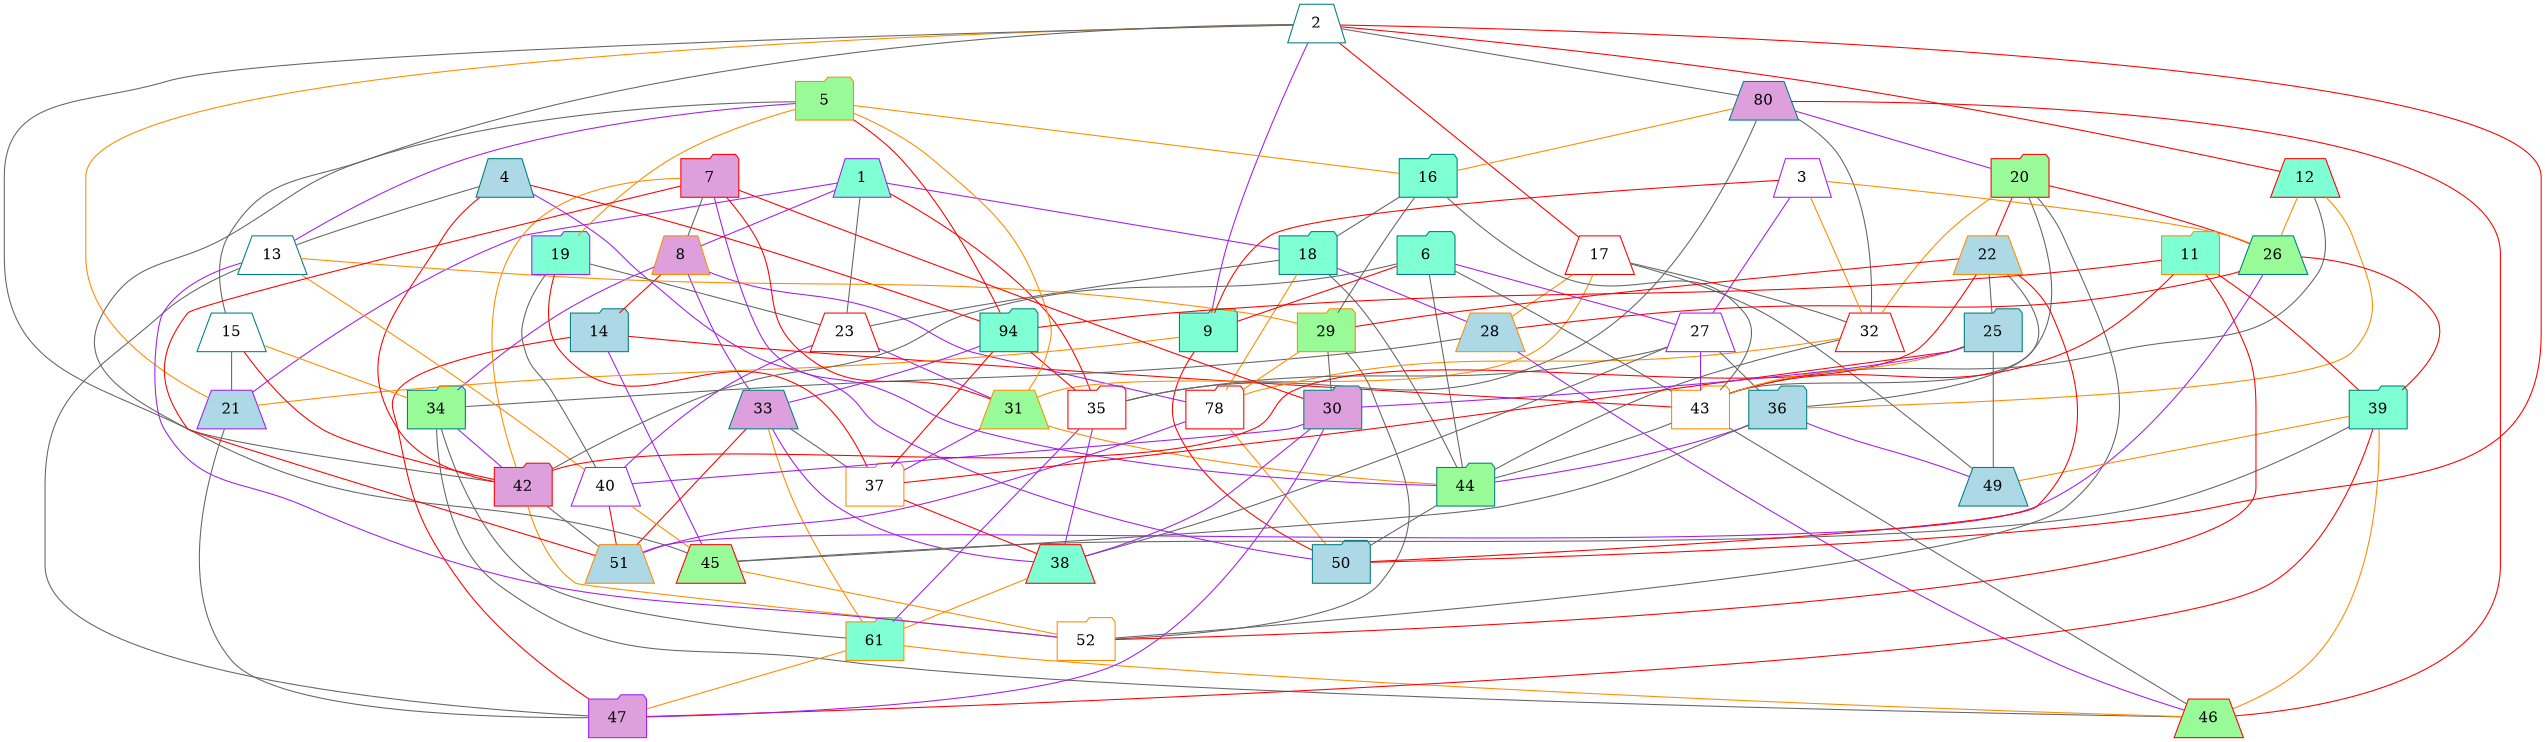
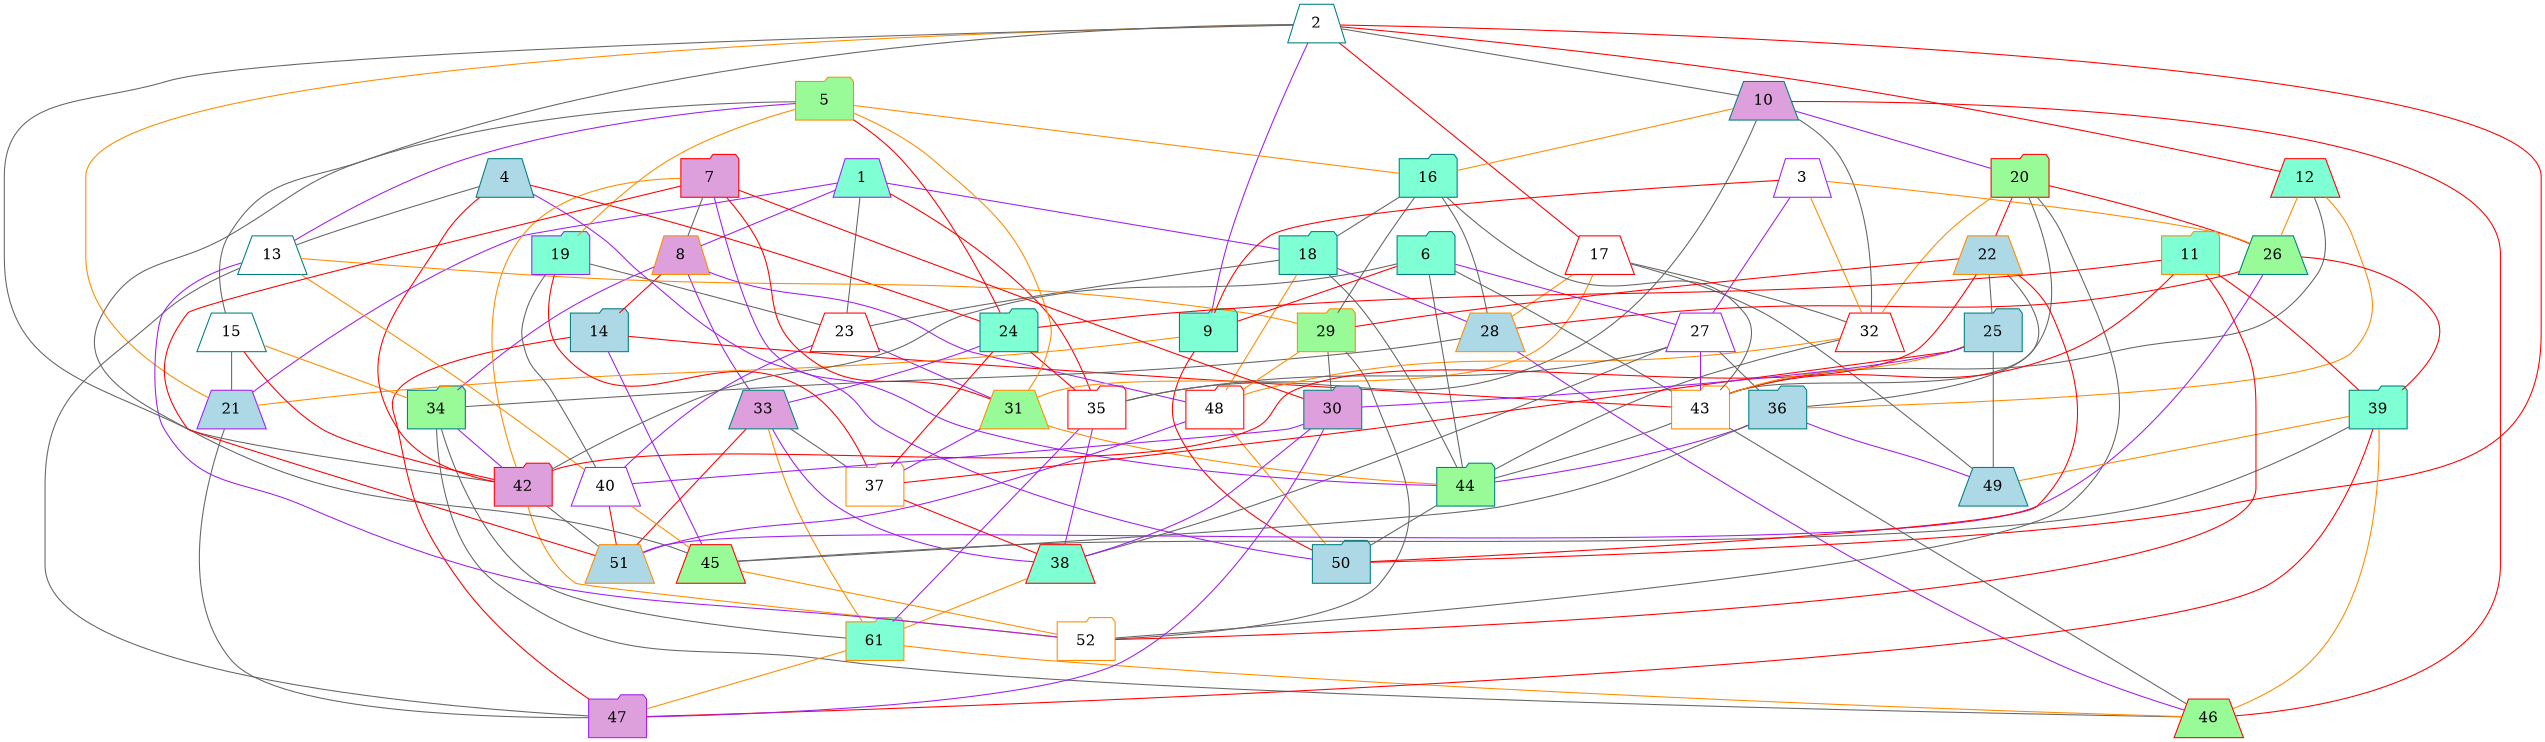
node "80": label "80" -> "10"
edge "16" -- "28": added
node "94": label "94" -> "24"
node "78": label "78" -> "48"
